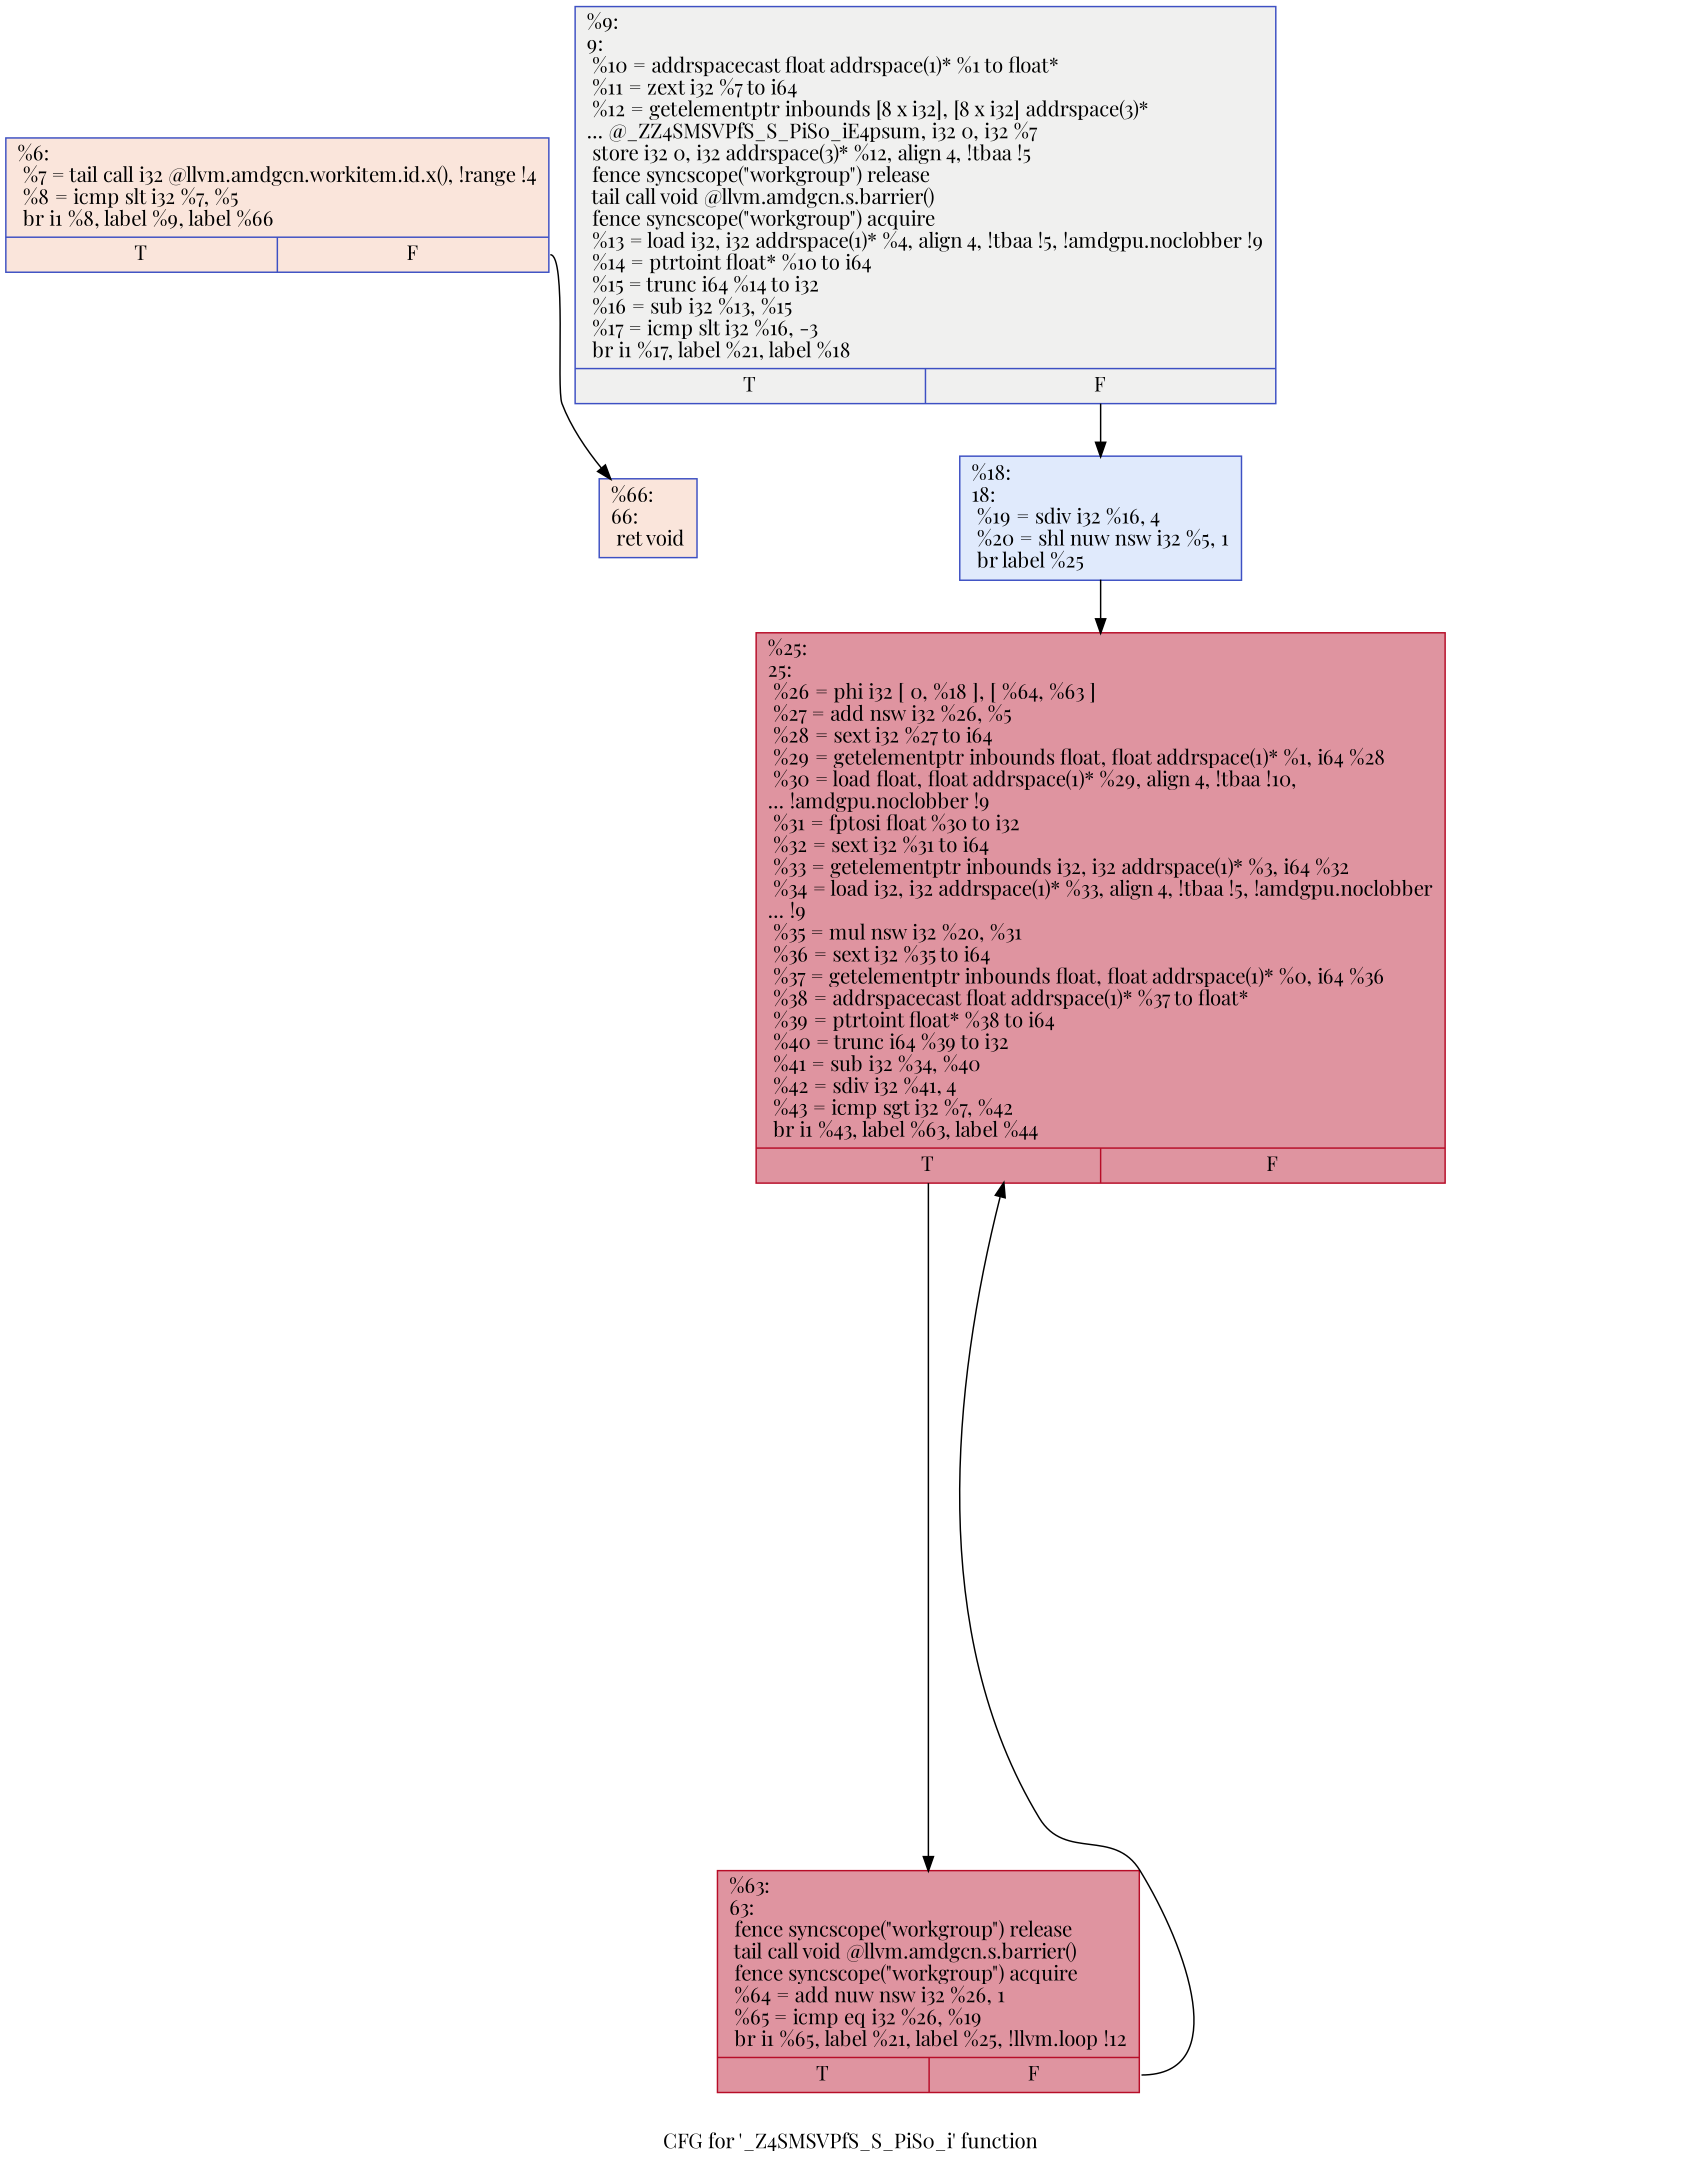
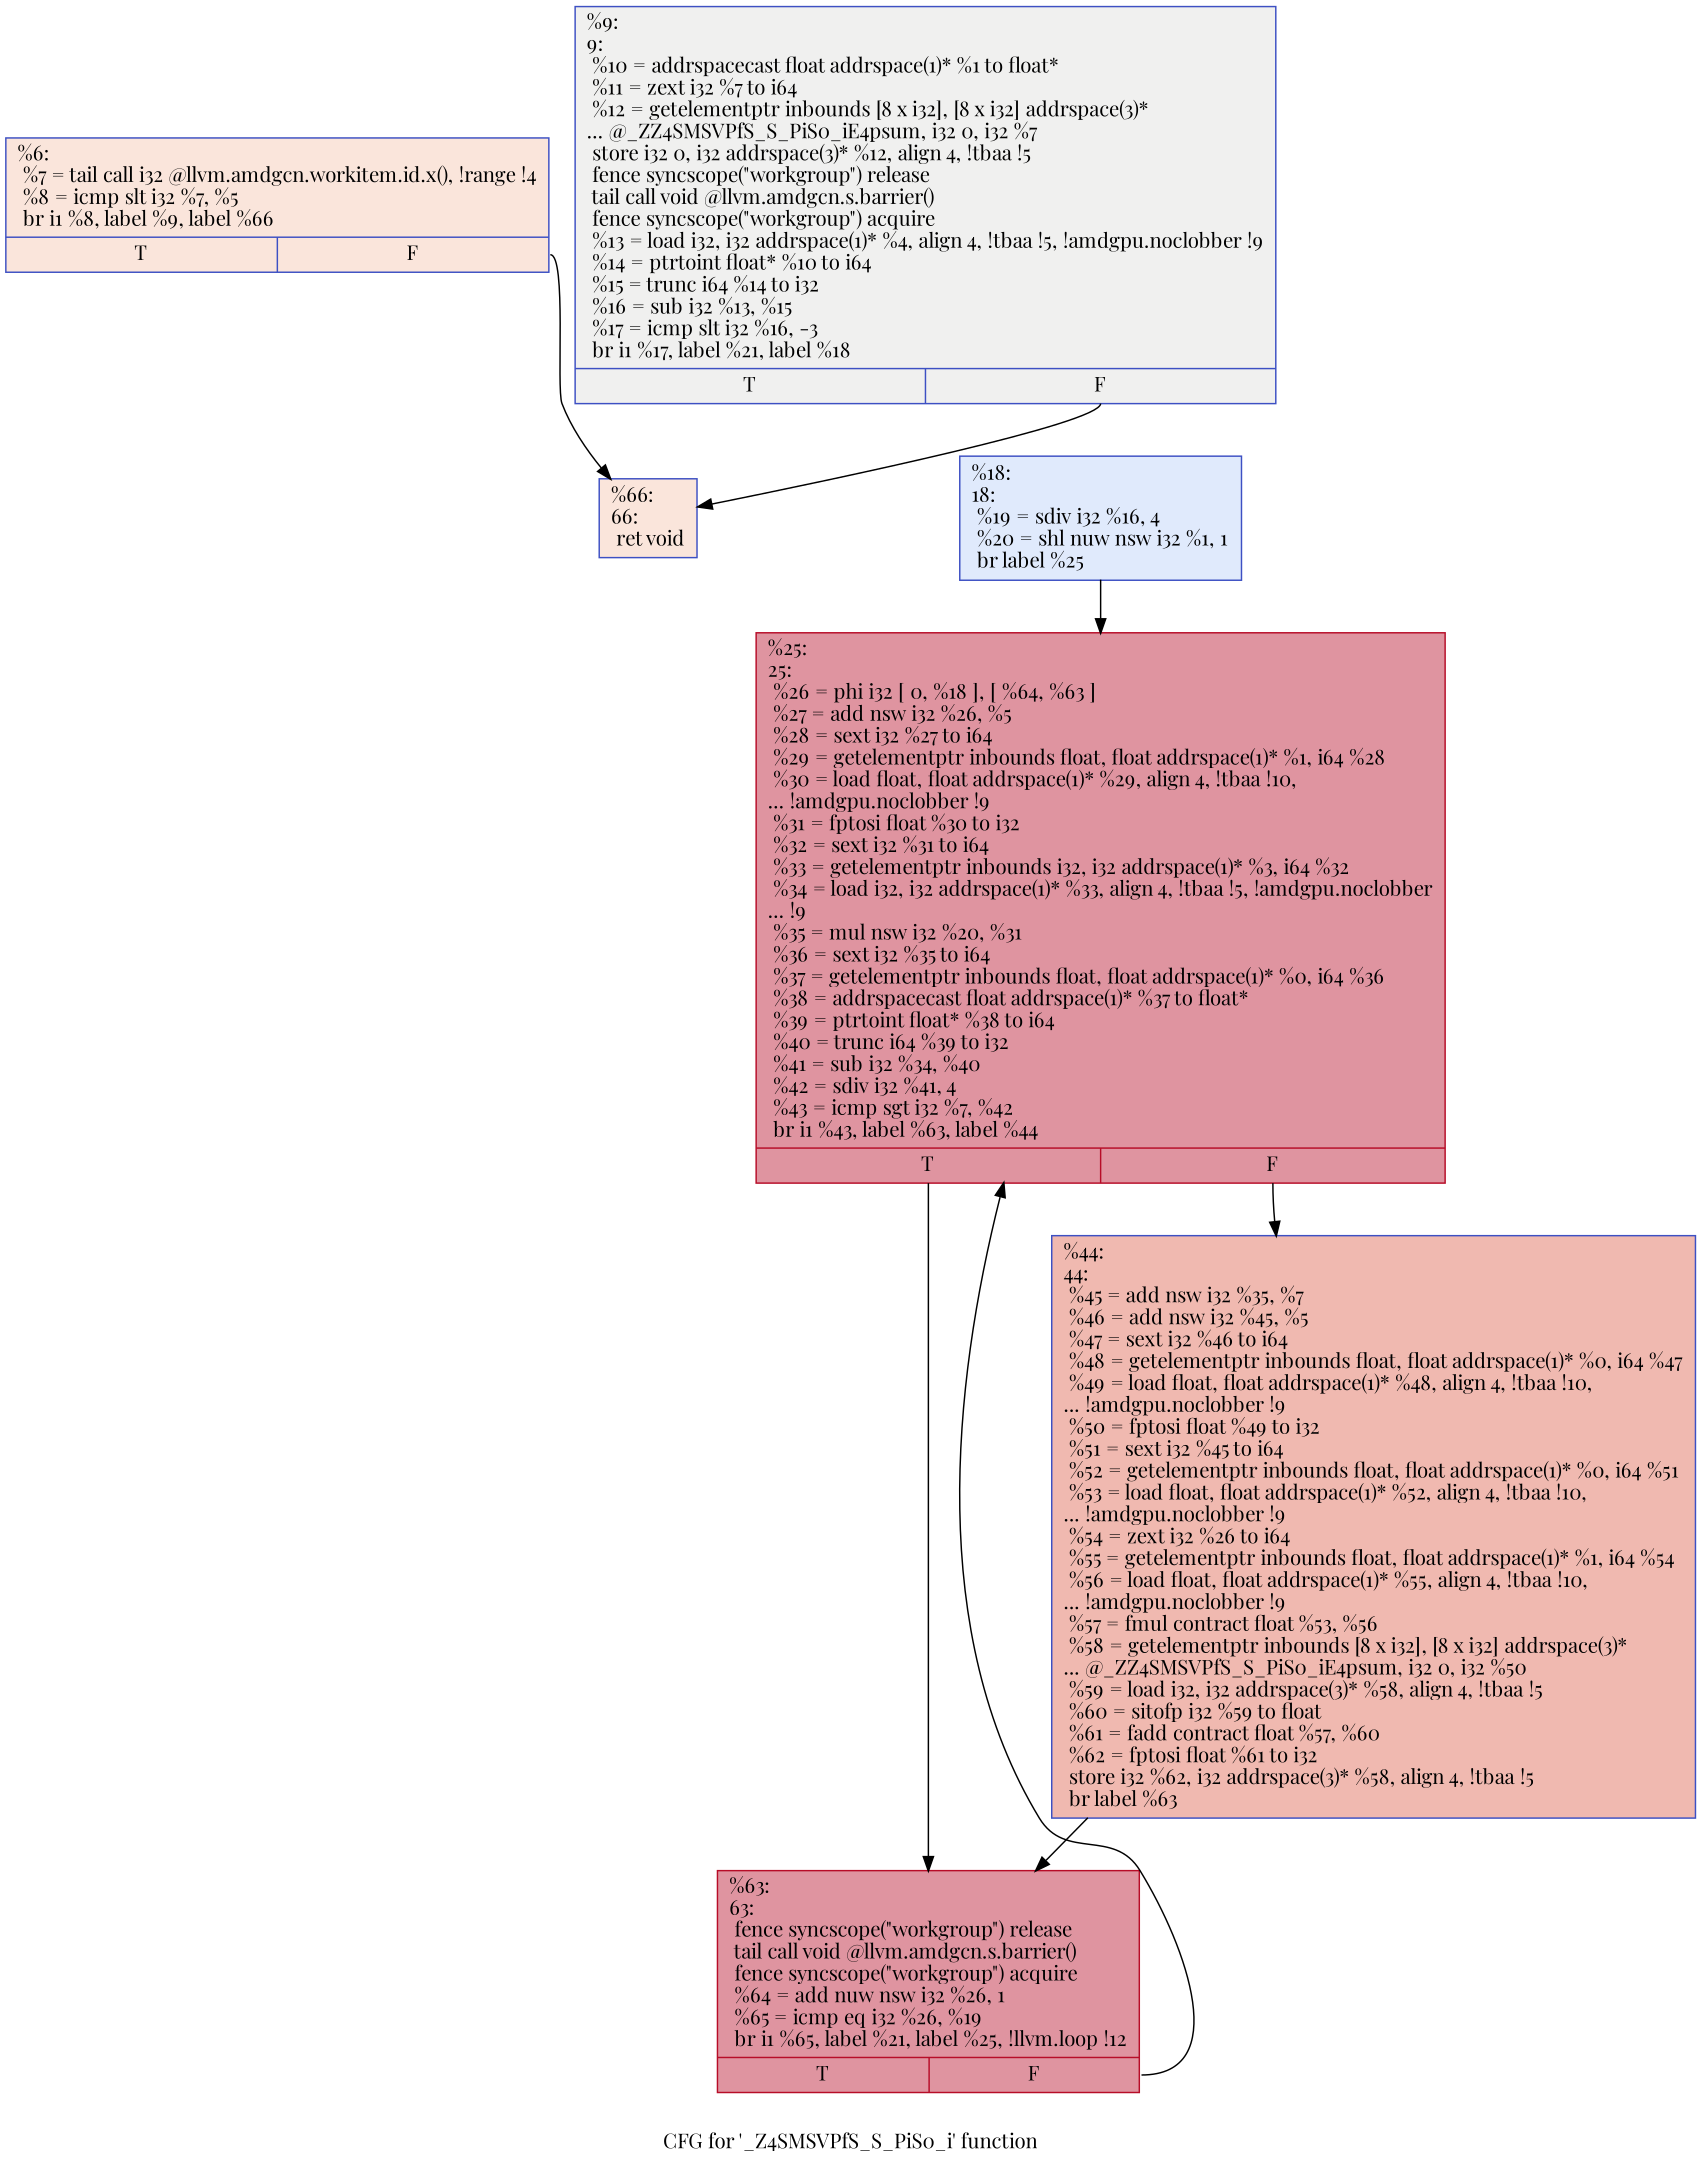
edge "%9:" -> "%18:": now "%9:" -> "%66:"
node "%18:": text "%20 = shl nuw nsw i32 %5, 1" -> "%20 = shl nuw nsw i32 %1, 1"
node "%44:": added
